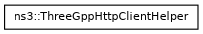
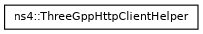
node "ns3::ThreeGppHttpClientHelper": label "ns3::ThreeGppHttpClientHelper" -> "ns4::ThreeGppHttpClientHelper"
